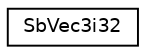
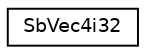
node "SbVec3i32": label "SbVec3i32" -> "SbVec4i32"
